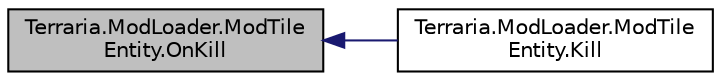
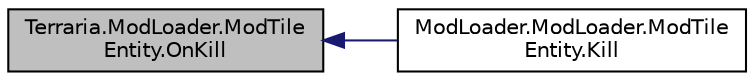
node "Terraria.ModLoader.ModTile Entity.Kill": label "Terraria.ModLoader.ModTile Entity.Kill" -> "ModLoader.ModLoader.ModTile Entity.Kill"
